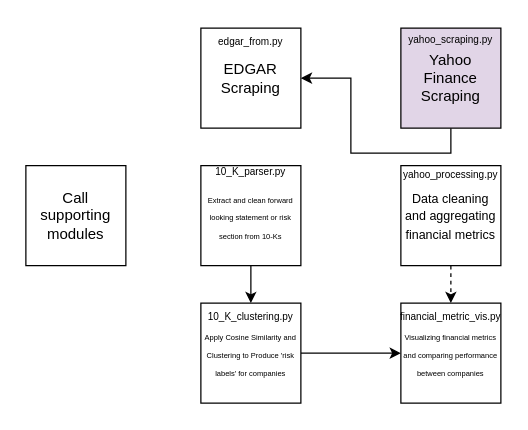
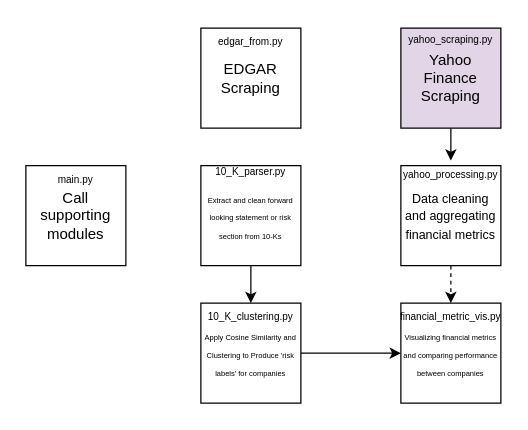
edge "Yahoo Finance Scraping" -> "EDGAR Scraping": now "Yahoo Finance Scraping" -> "yahoo_processing.py"
node "main.py": added
